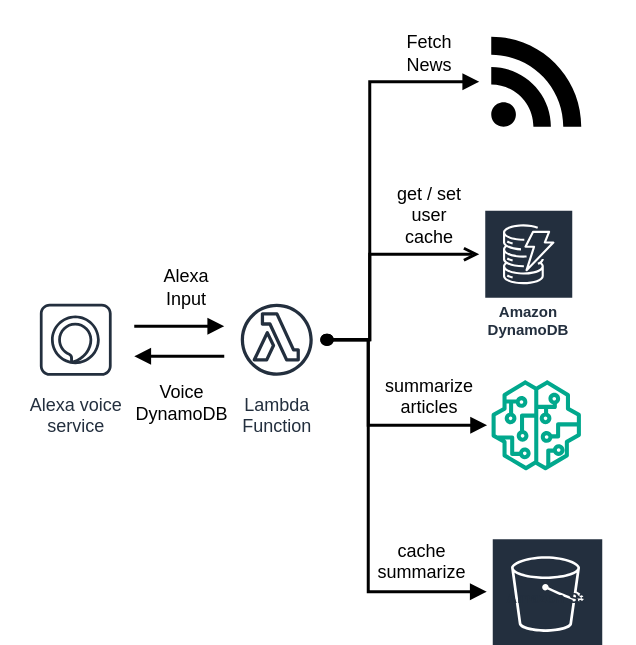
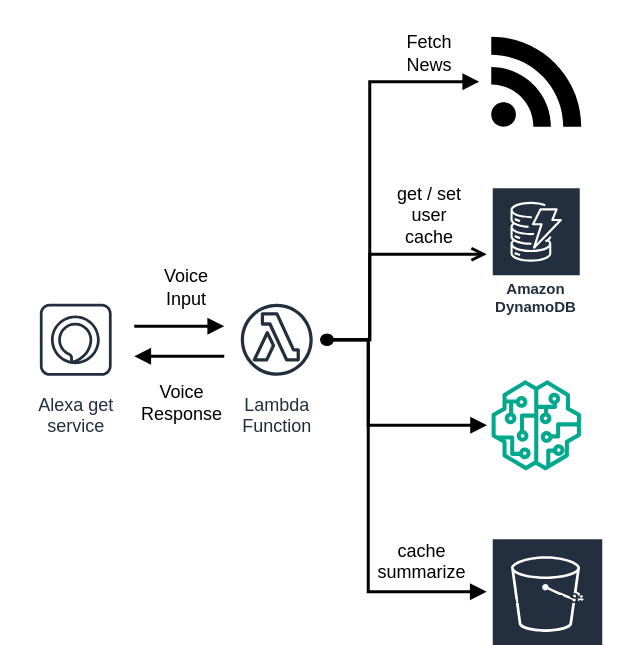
node "Amazon DynamoDB": moved (529, 277) -> (536, 254)
node "Alexa Input": label "Alexa Input" -> "Voice Input"
node "Voice DynamoDB": label "Voice DynamoDB" -> "Voice Response"
node "summarize articles": removed
node "Alexa voice service": label "Alexa voice service" -> "Alexa get service"
